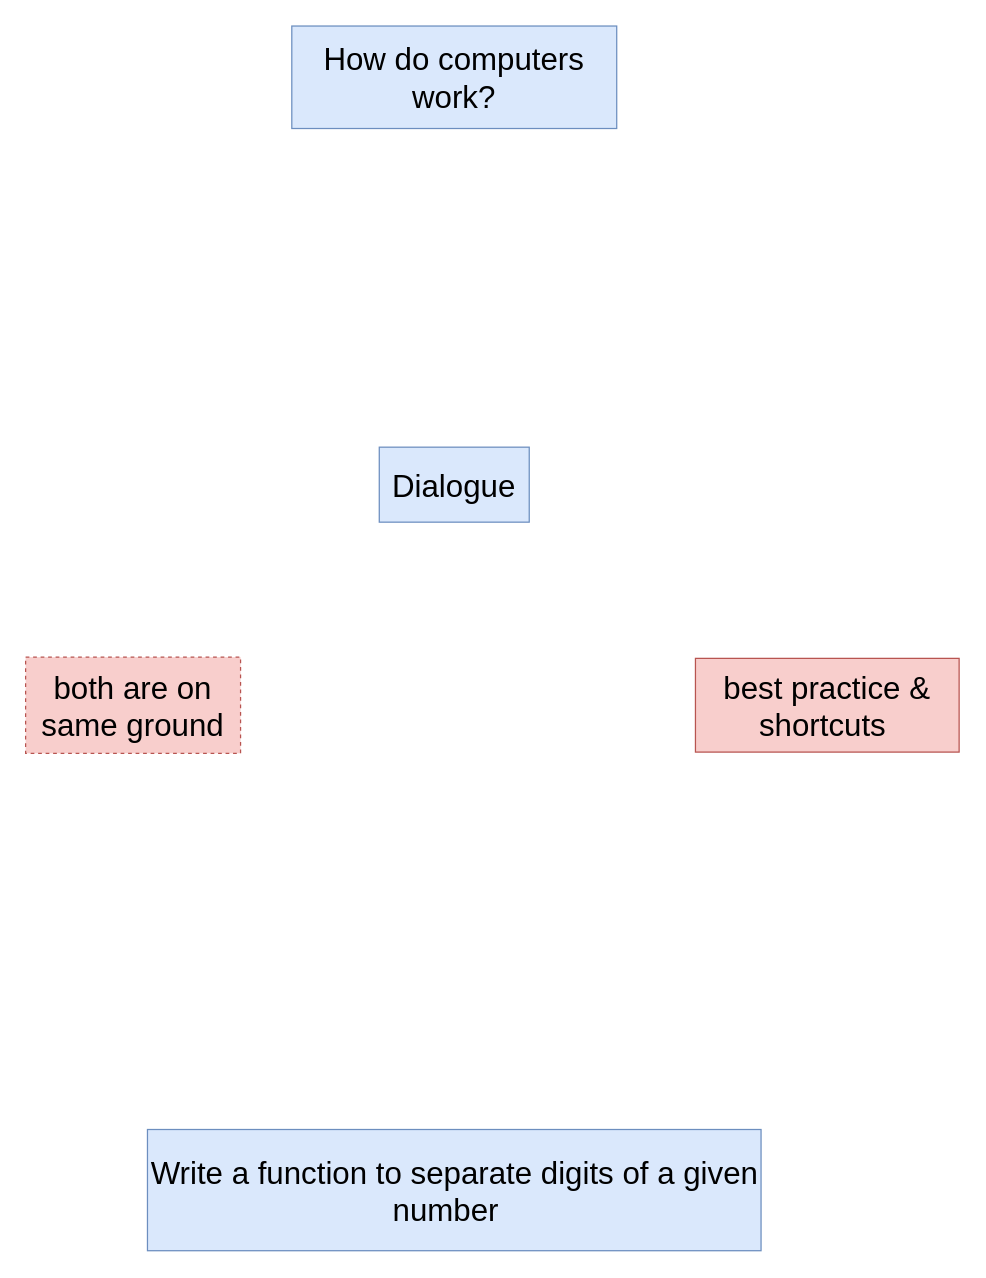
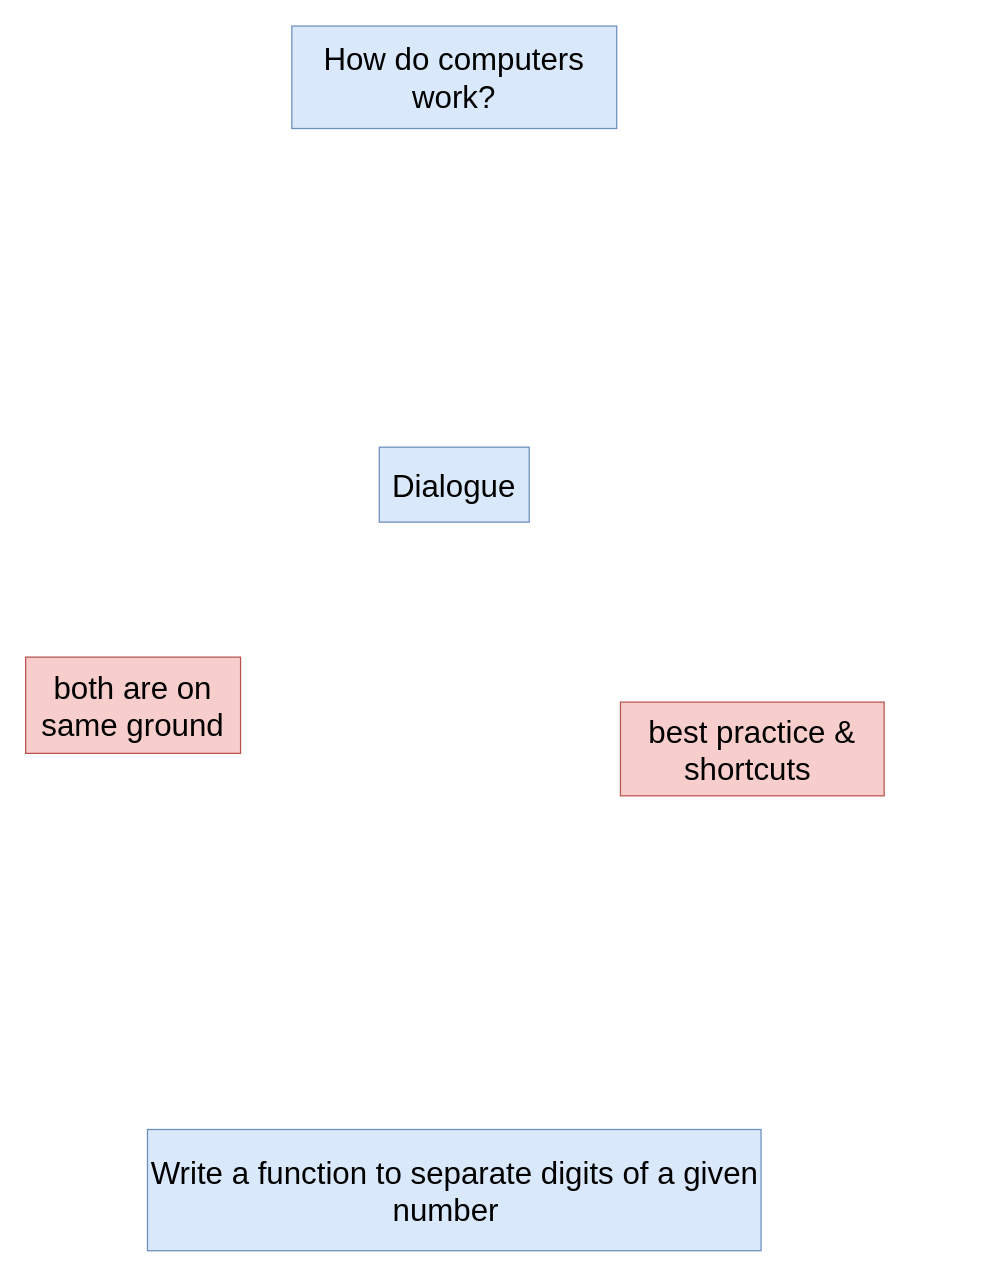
node "both are on same ground": style dashed -> solid
node "best practice & shortcuts": moved (828, 705) -> (753, 749)
